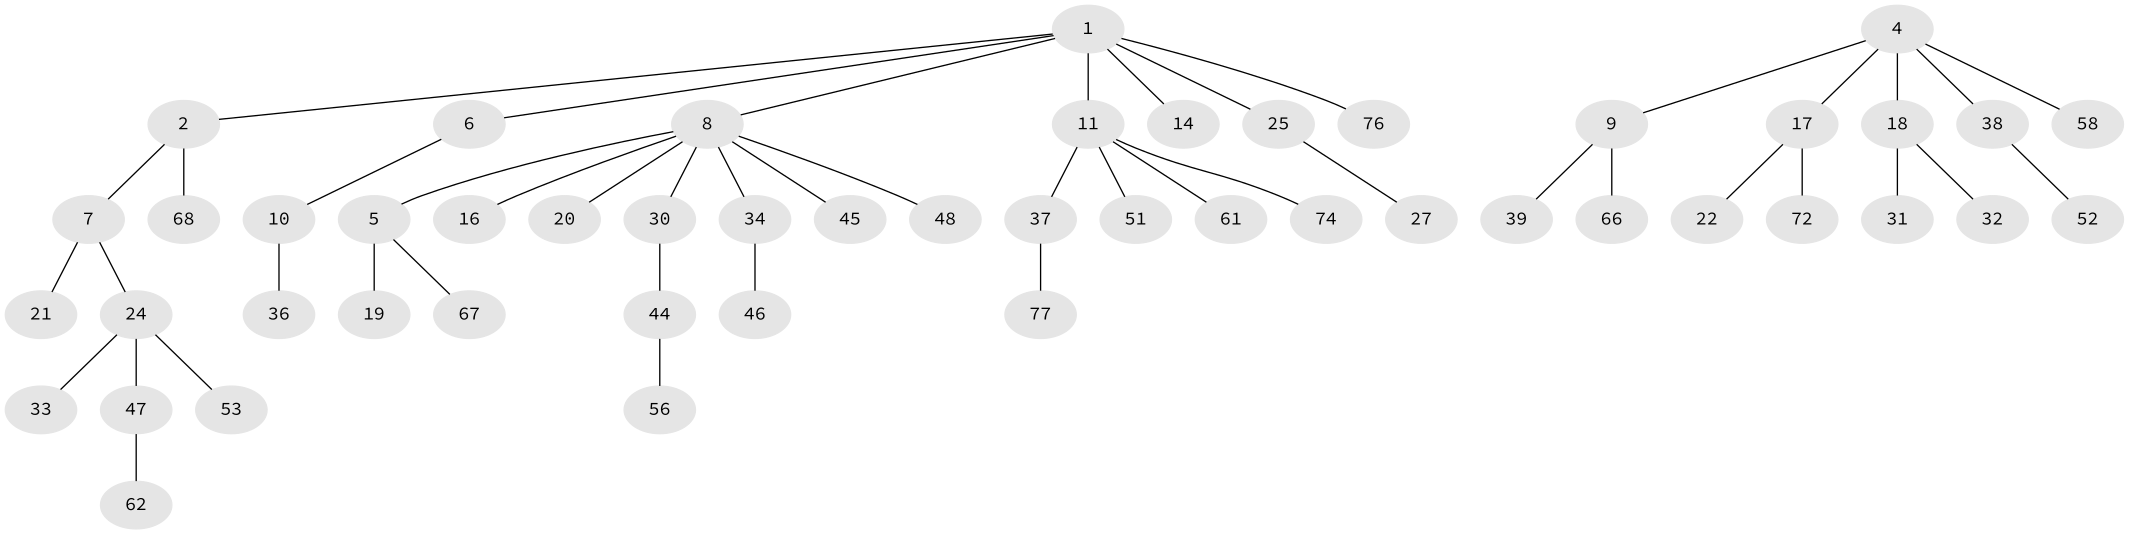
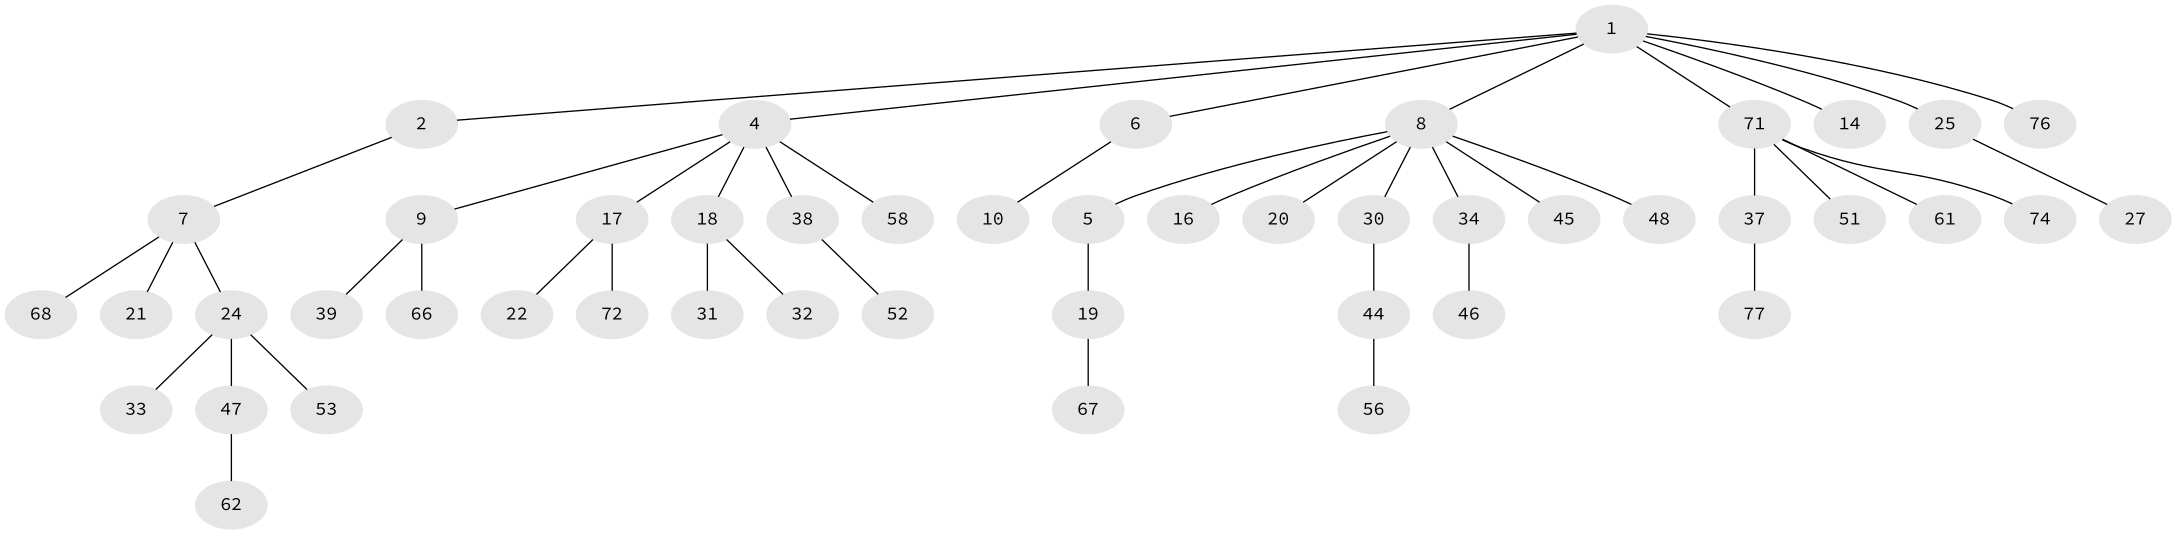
edge "1" -- "4": added
node "11": label "11" -> "71"
edge "2" -- "68": now "7" -- "68"
edge "5" -- "67": now "19" -- "67"
node "36": removed
